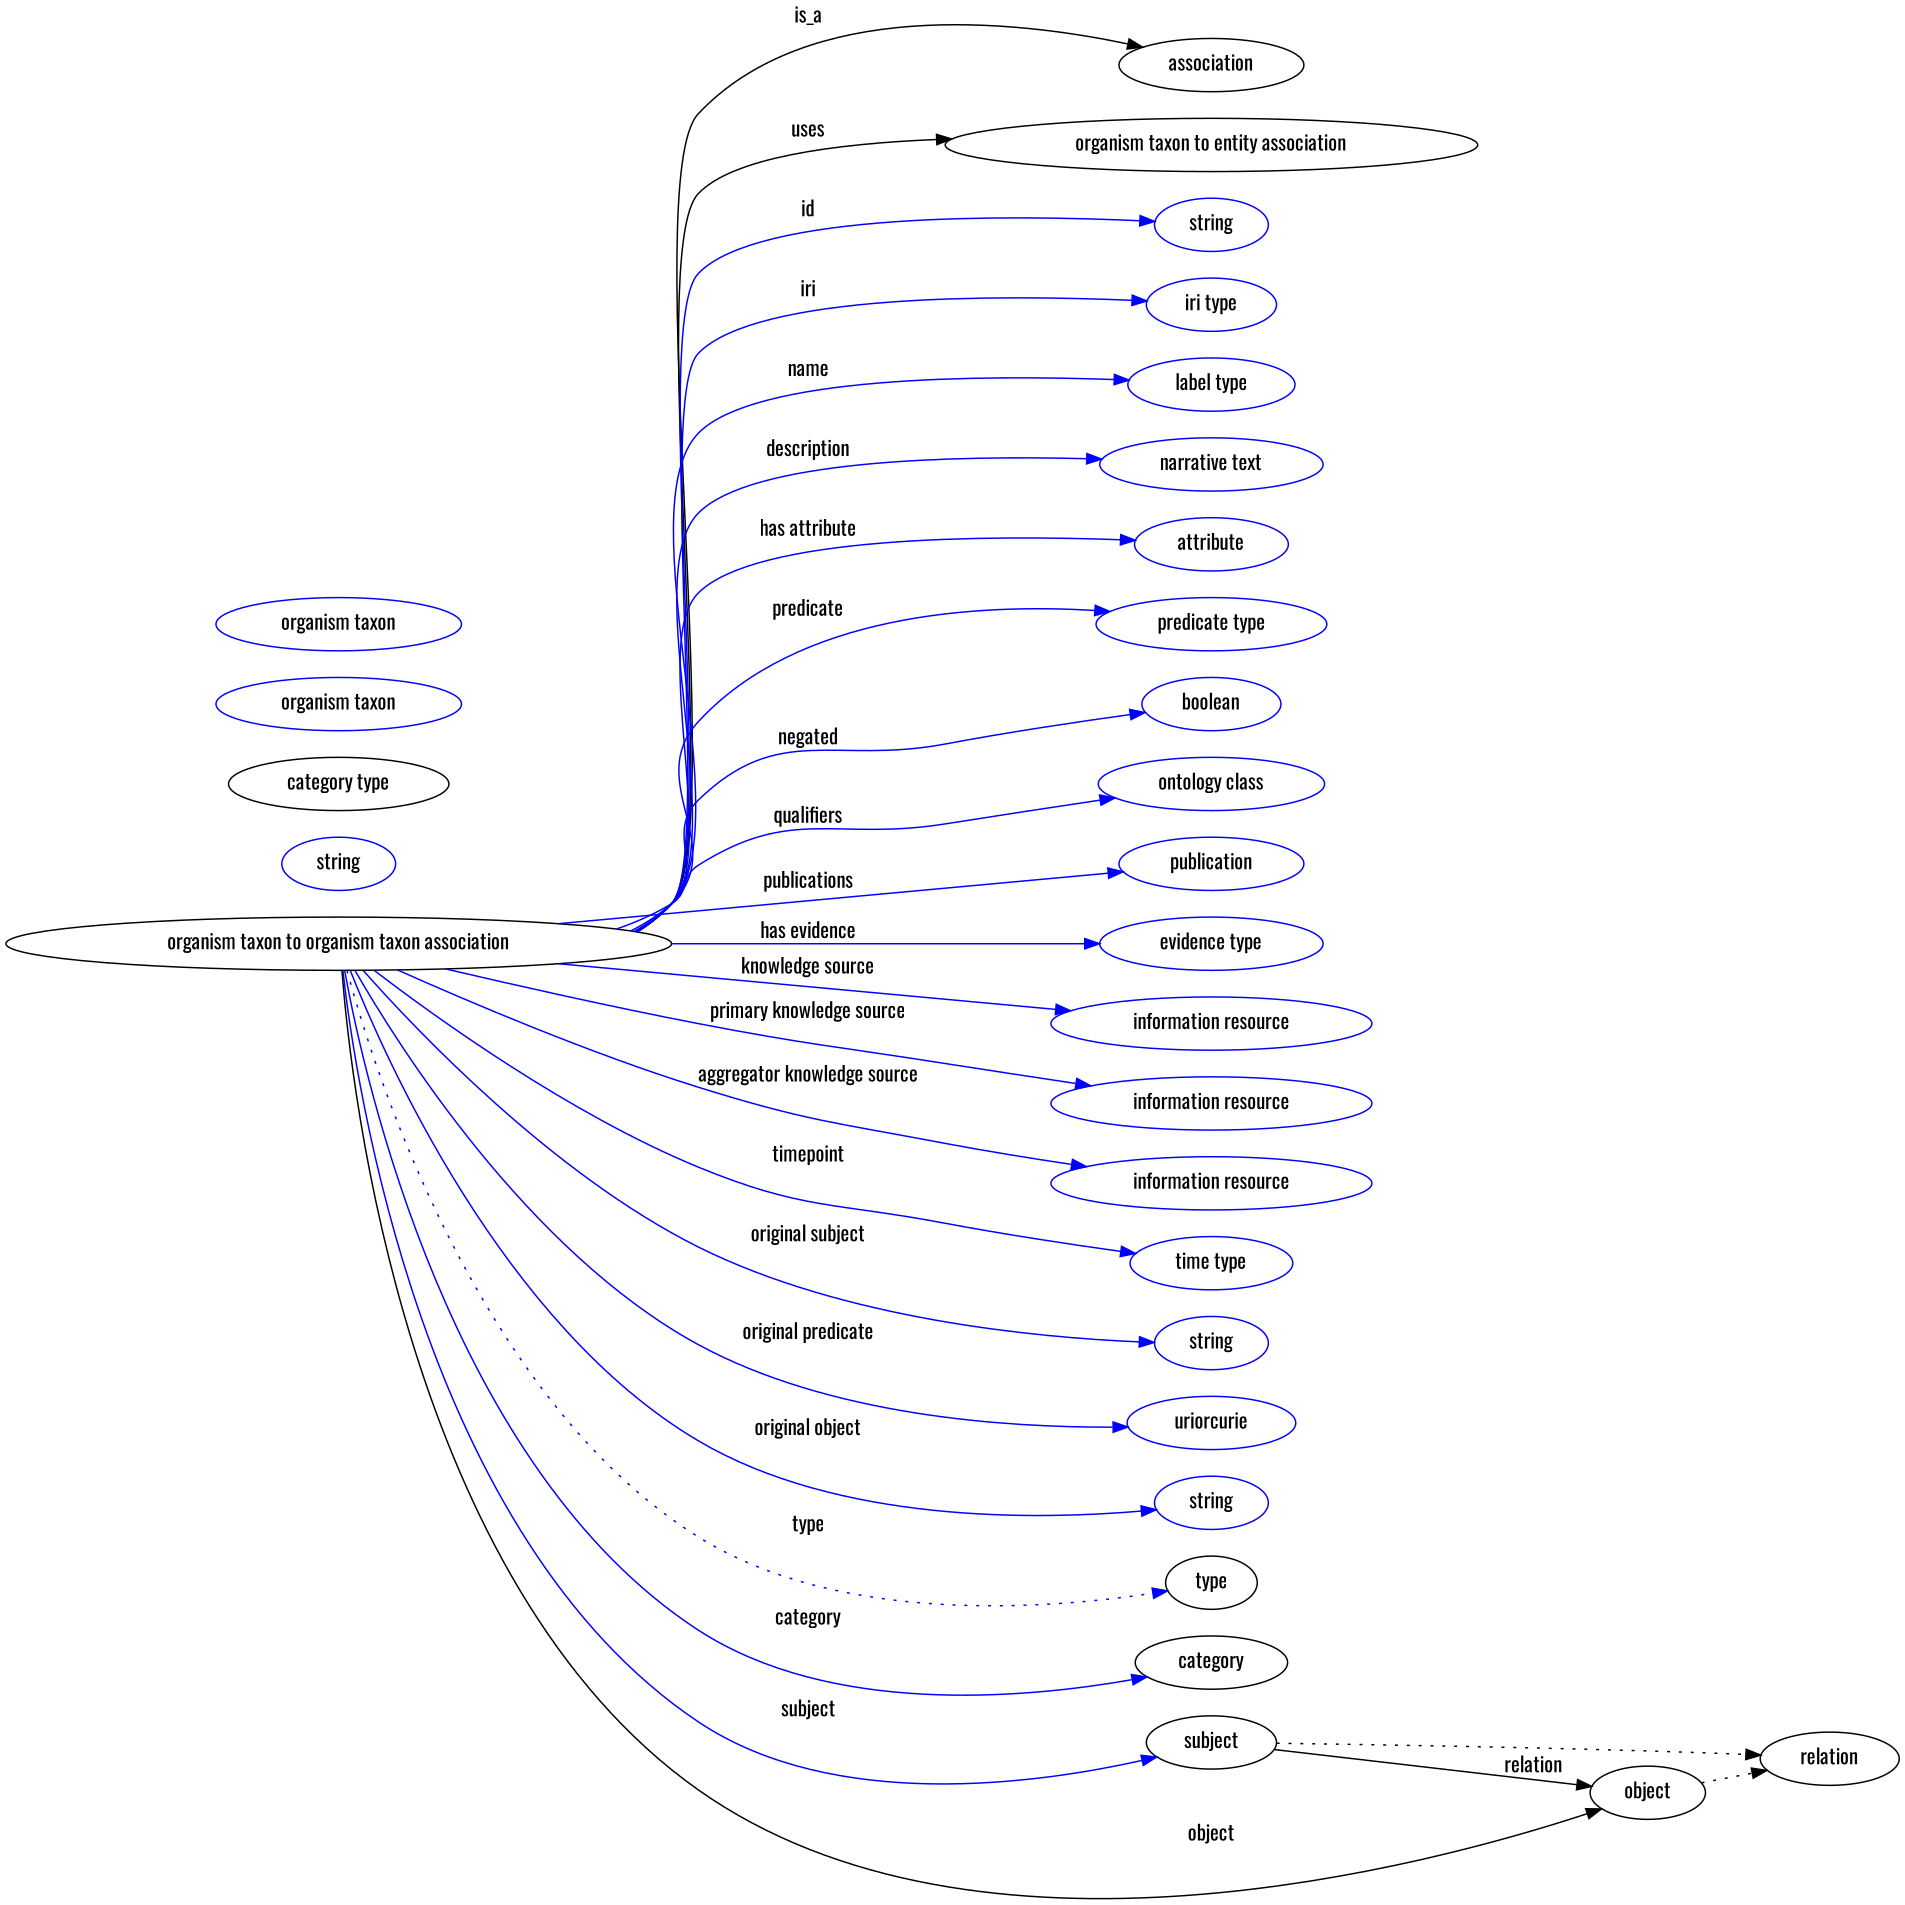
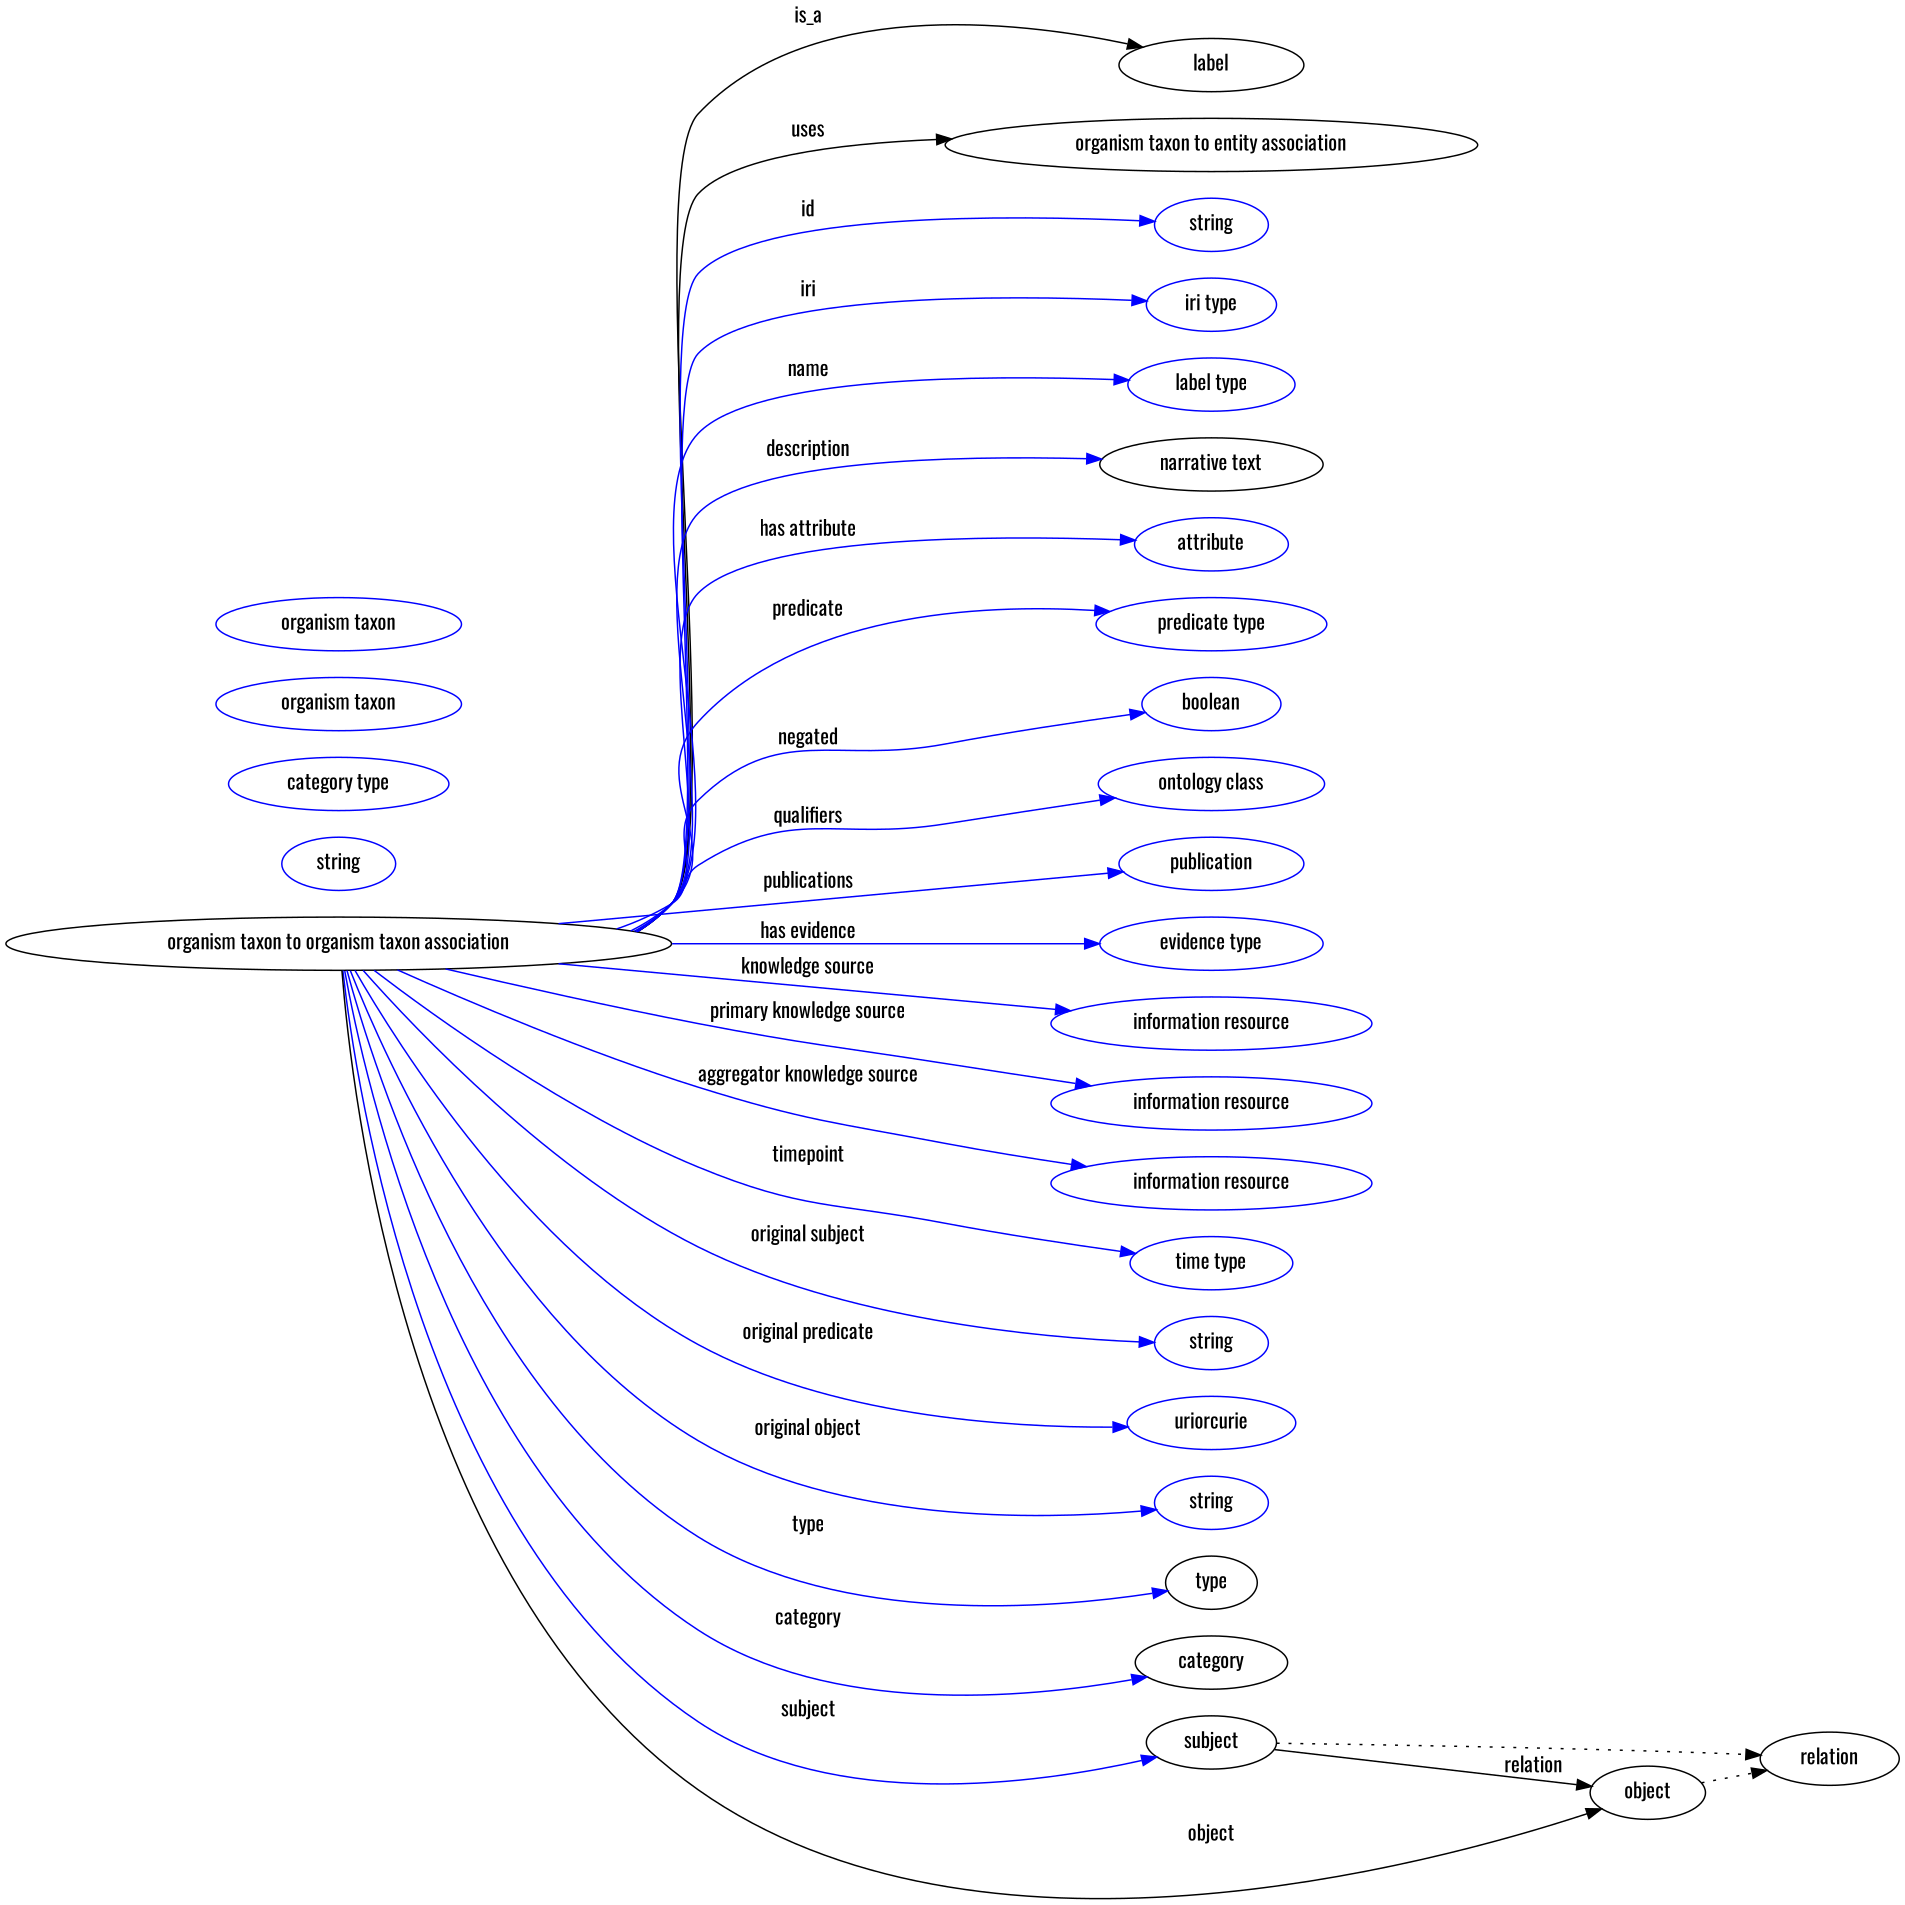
node "association": label "association" -> "label"
node "narrative text": color blue -> black
node "category type": color black -> blue
edge "organism taxon to organism taxon association" -> "type": style dotted -> solid
